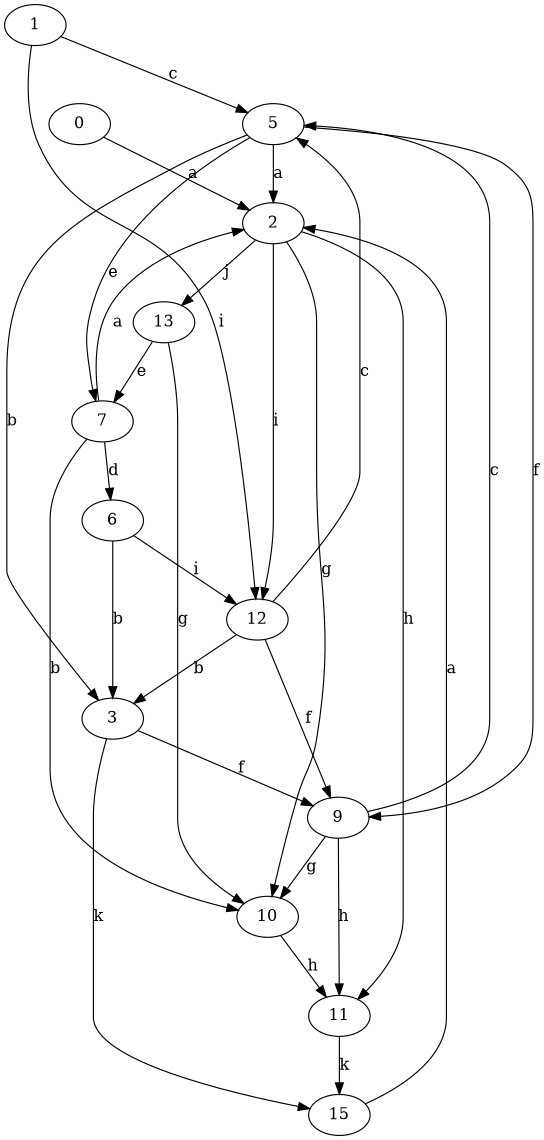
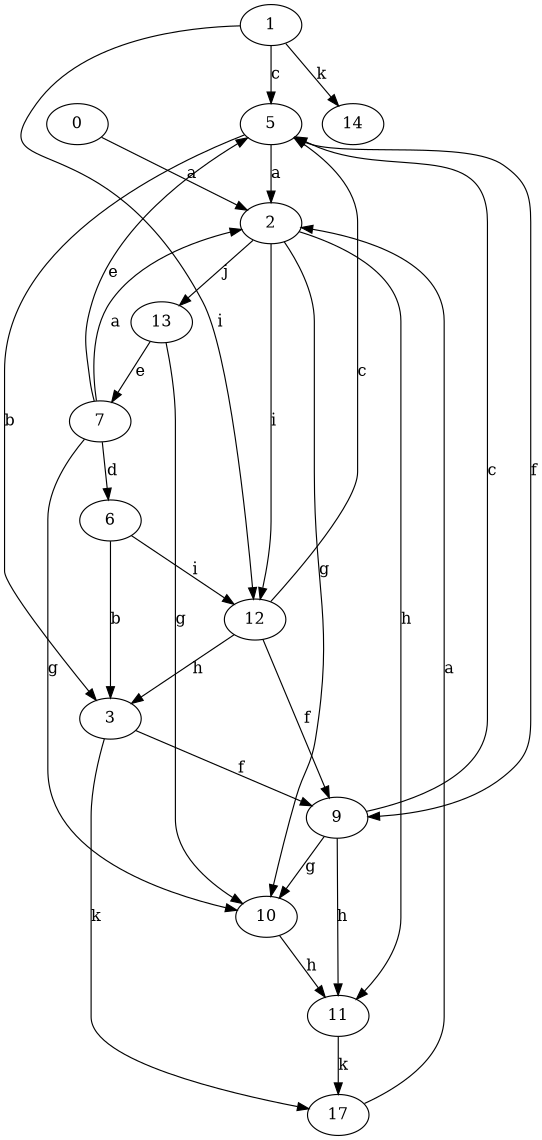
node "14": added
edge "5" -> "7": reversed
edge "7" -> "10": label "b" -> "g"
edge "12" -> "3": label "b" -> "h"
node "15": label "15" -> "17"
